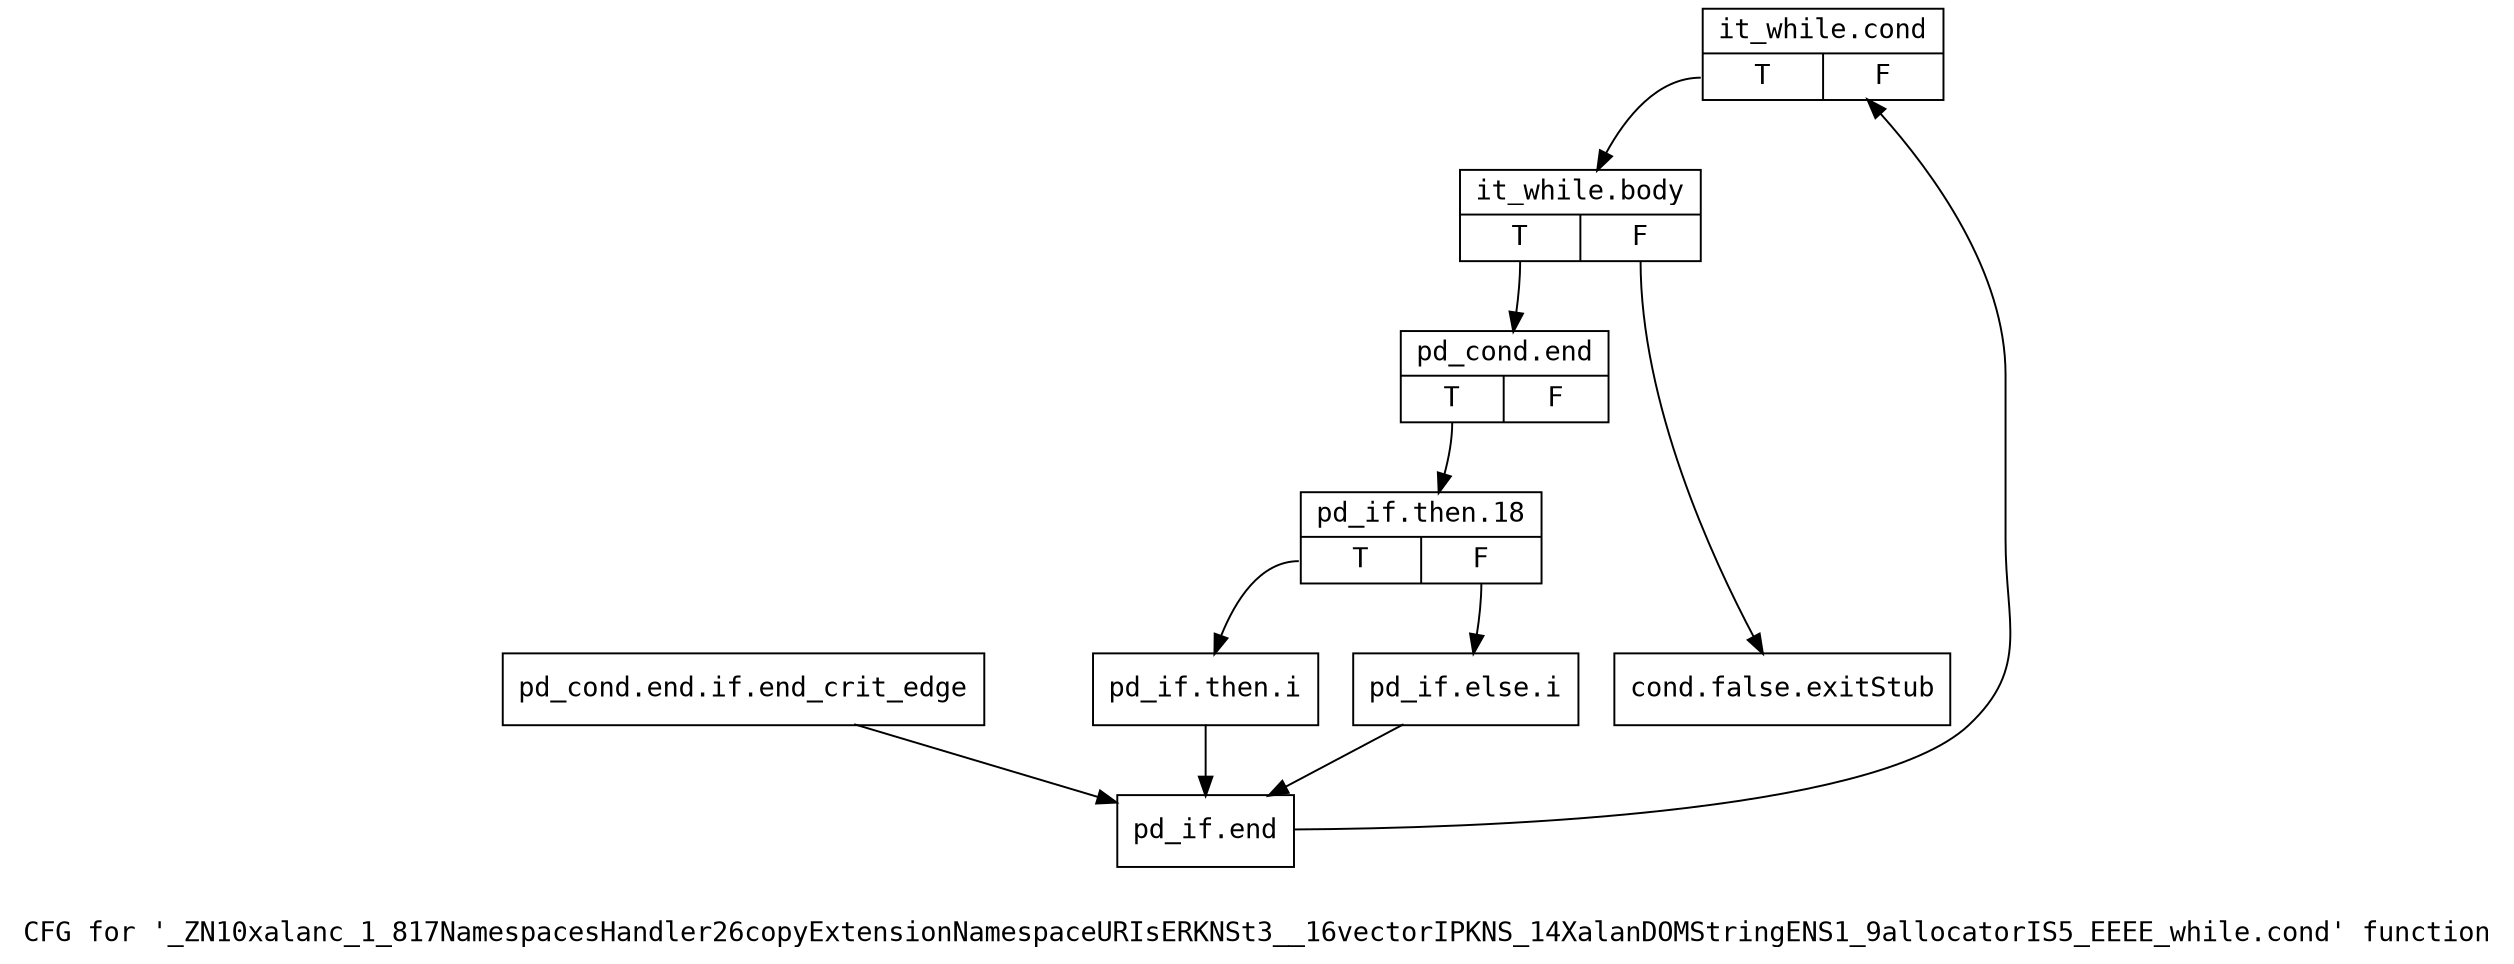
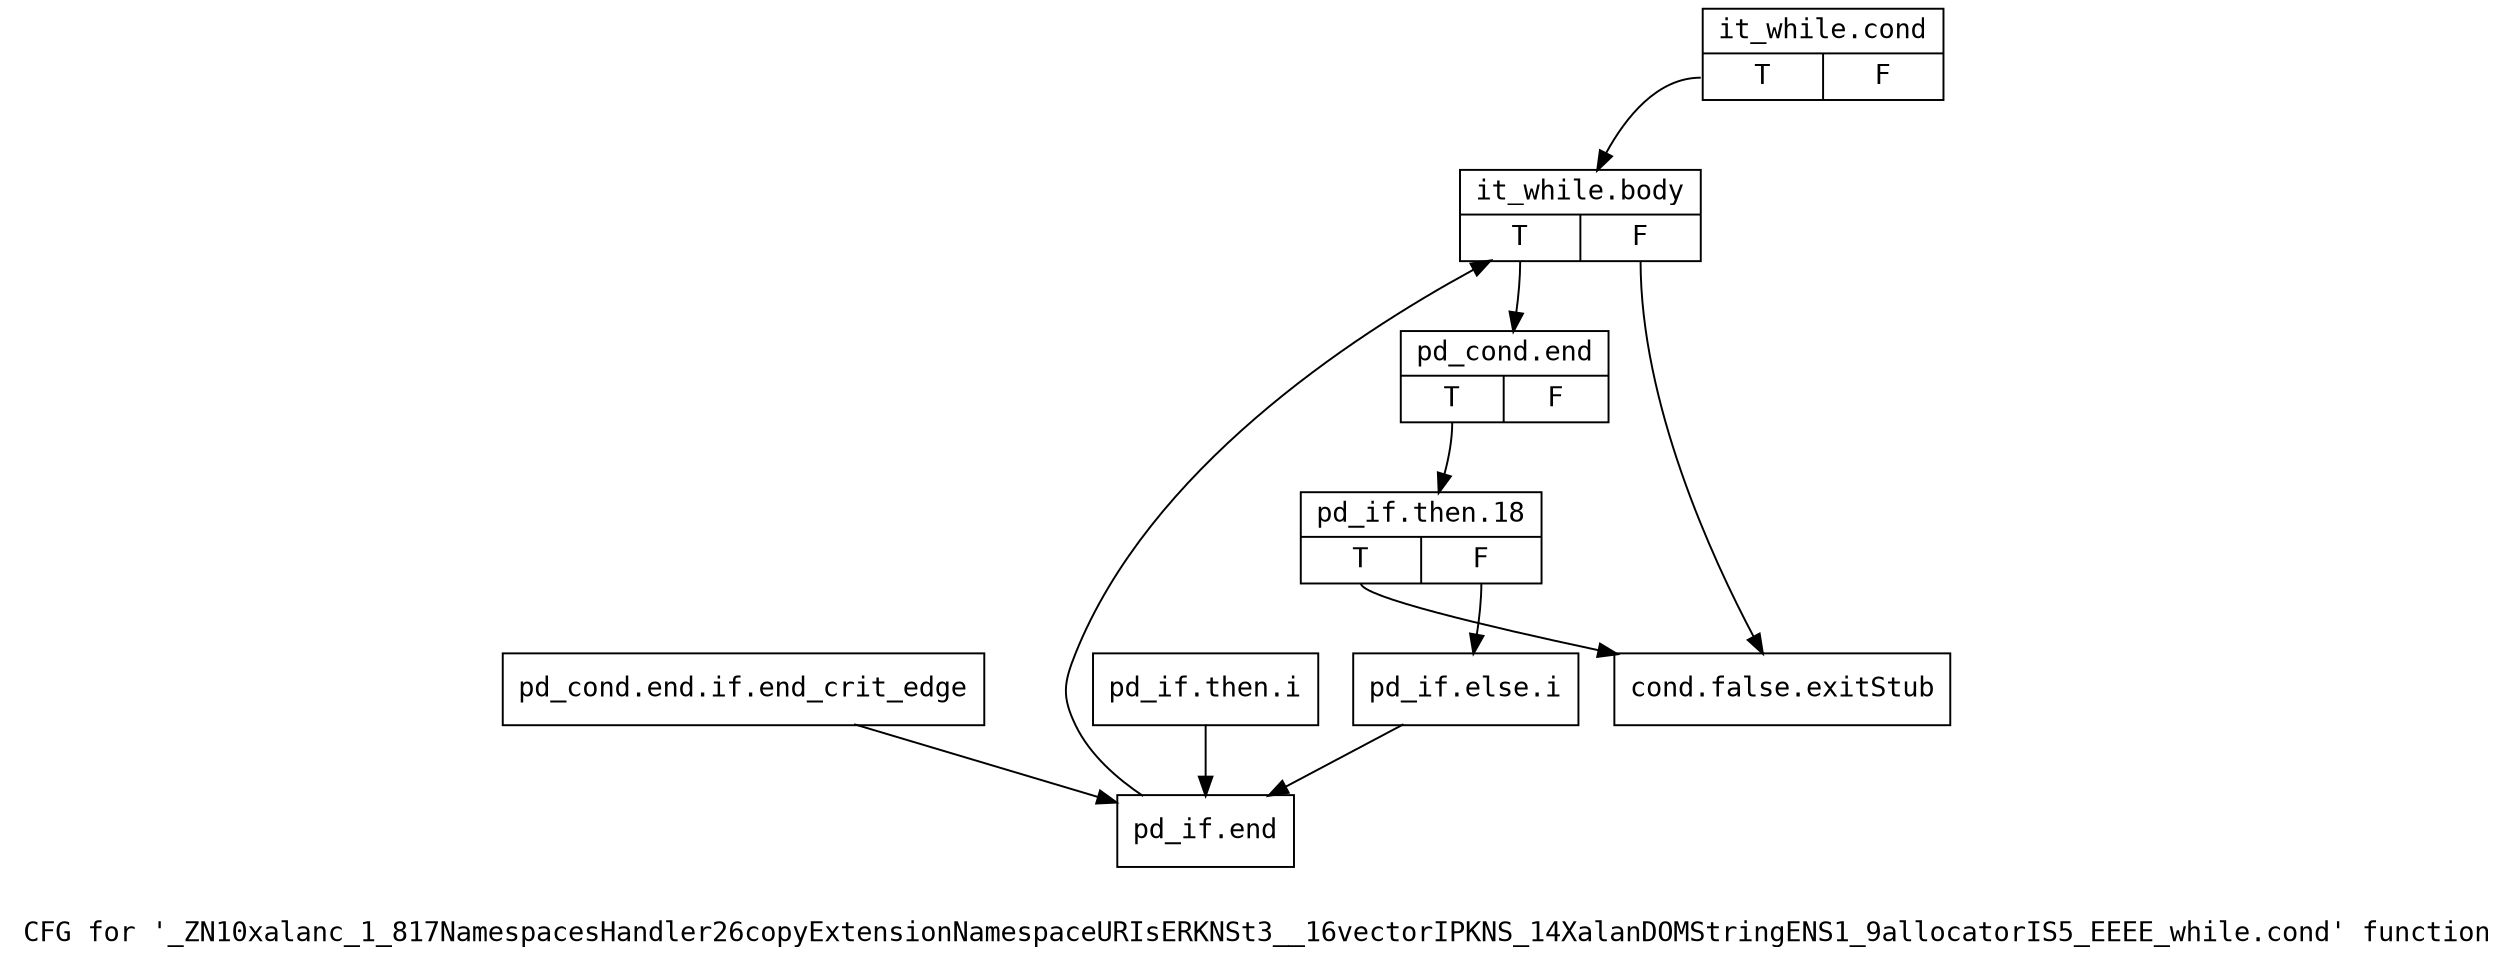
edge "pd_if.then.18" -> "pd_if.then.i": now "pd_if.then.18" -> "cond.false.exitStub"
edge "pd_if.end" -> "it_while.cond": now "pd_if.end" -> "it_while.body"
